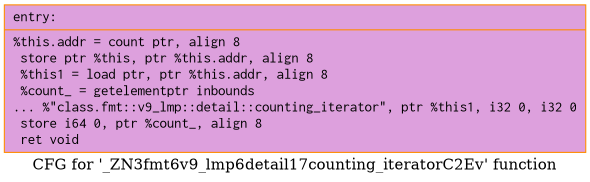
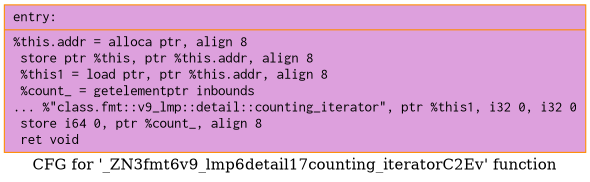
node "entry:": text "%this.addr = count ptr, align 8" -> "%this.addr = alloca ptr, align 8"
